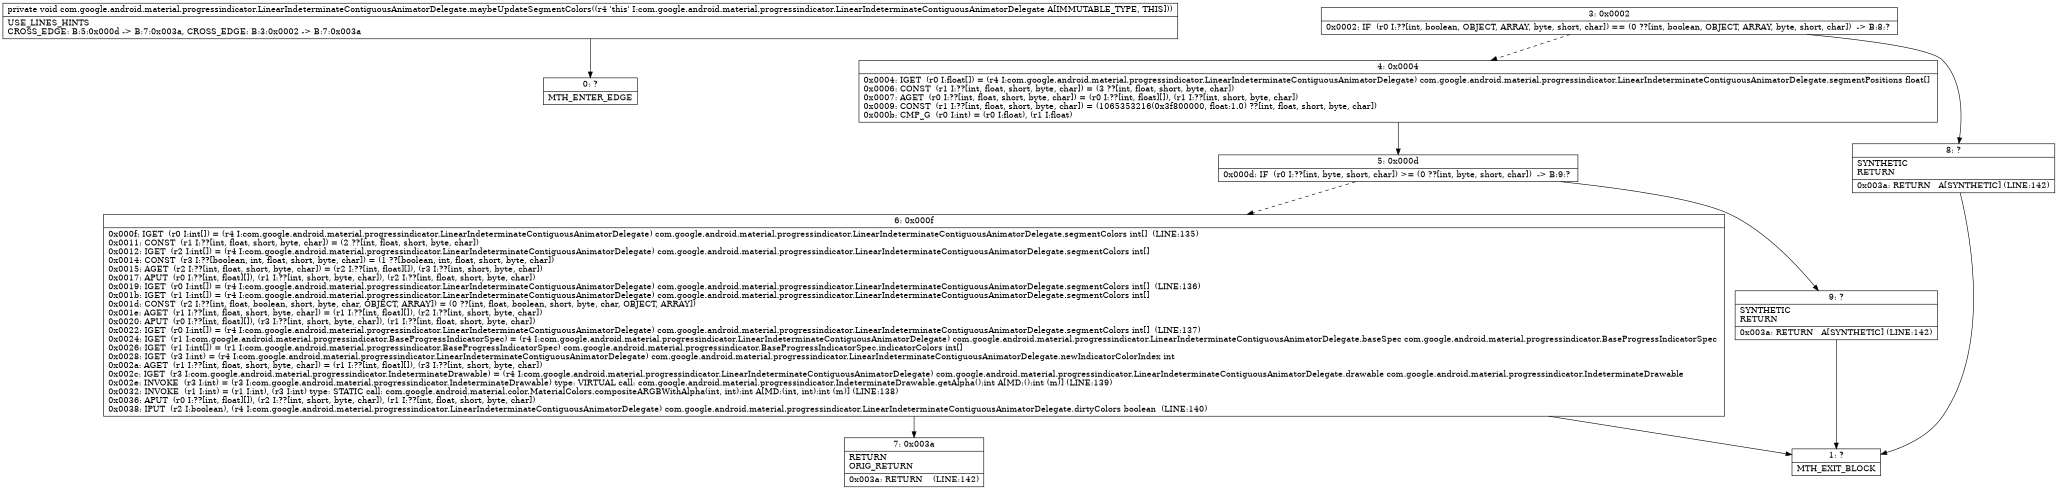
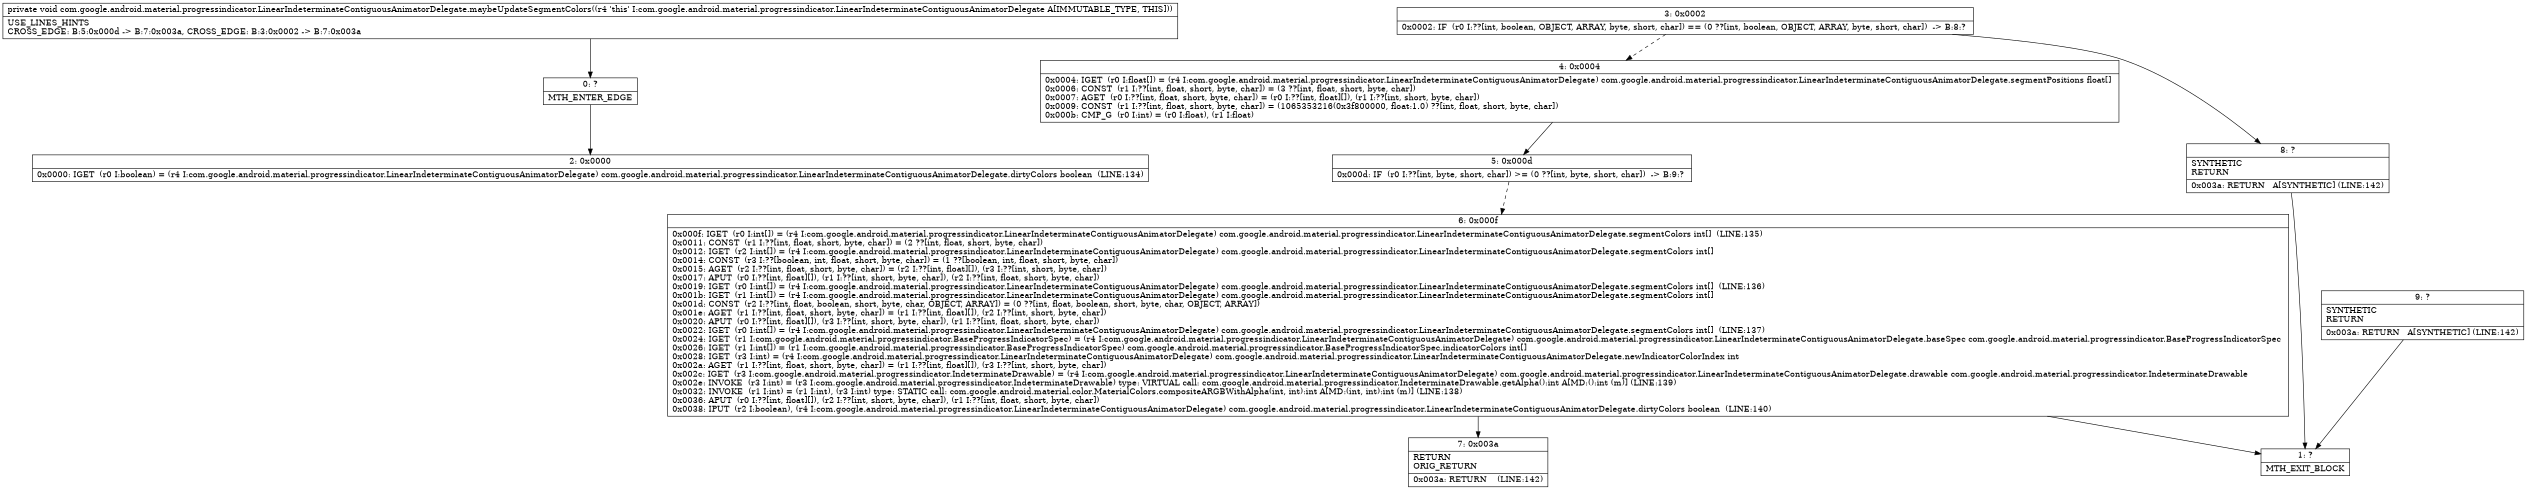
node "2: 0x0000": added
edge "5: 0x000d" -> "9: ?": removed
